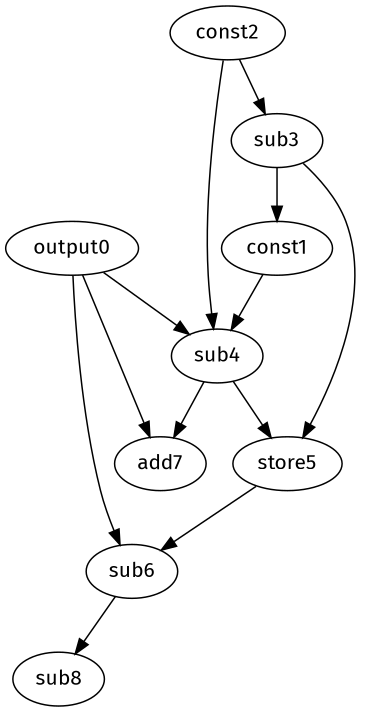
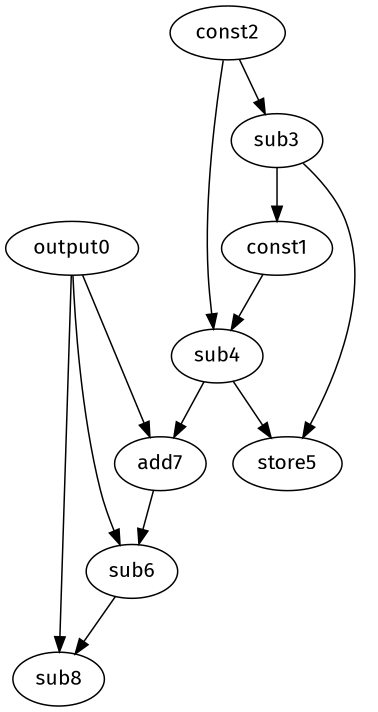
edge "output0" -> "sub4": now "output0" -> "sub8"
edge "store5" -> "sub6": now "add7" -> "sub6"
